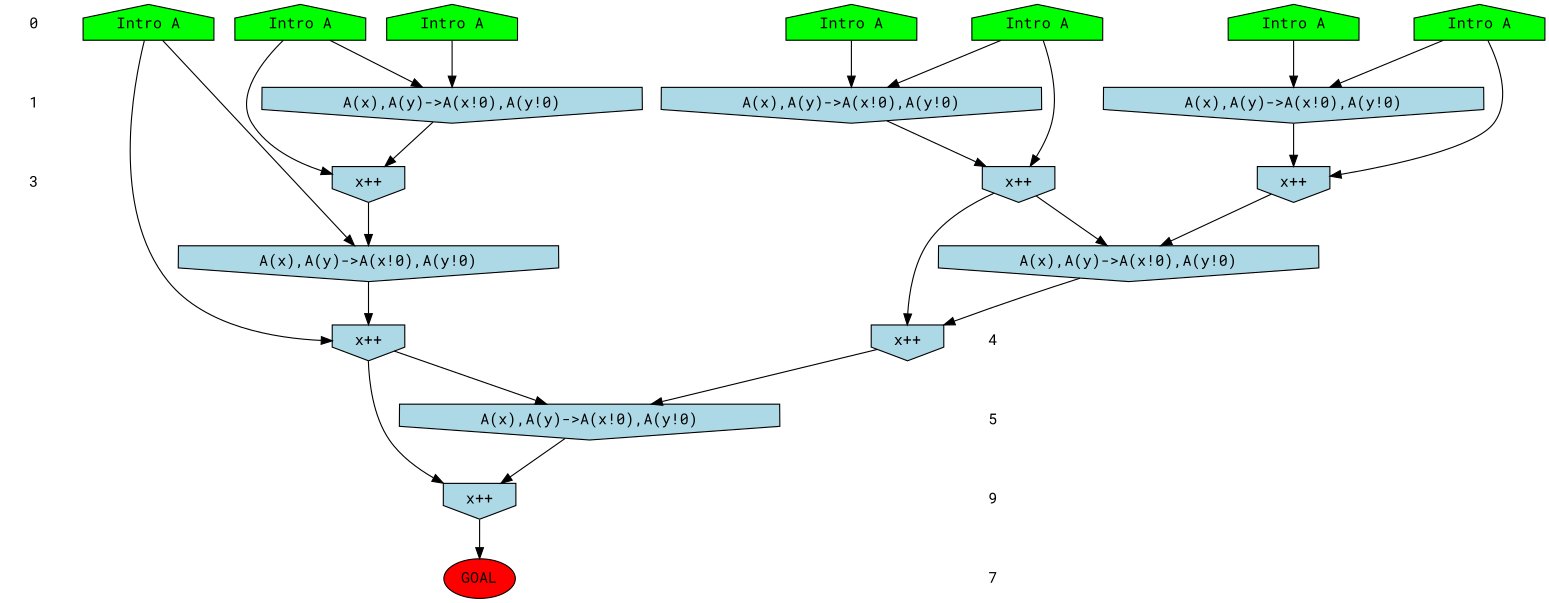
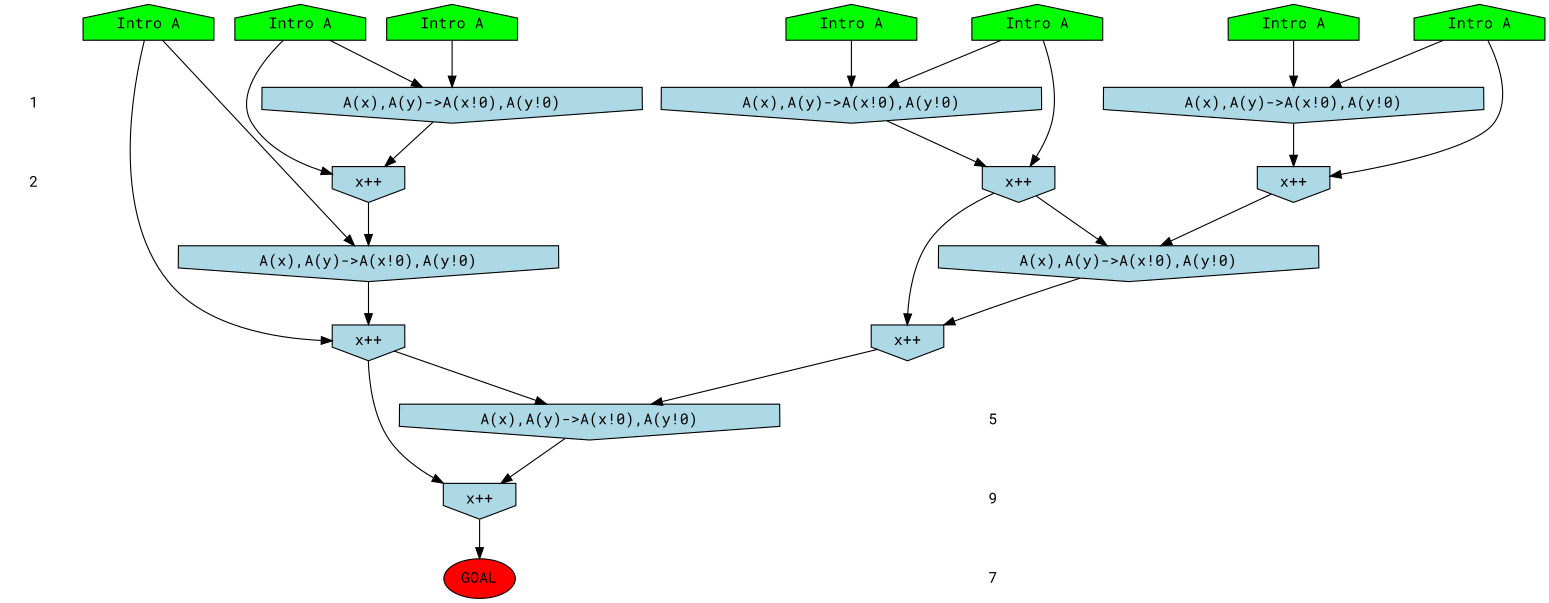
node "0": removed
node "3": label "3" -> "2"
node "4": removed
